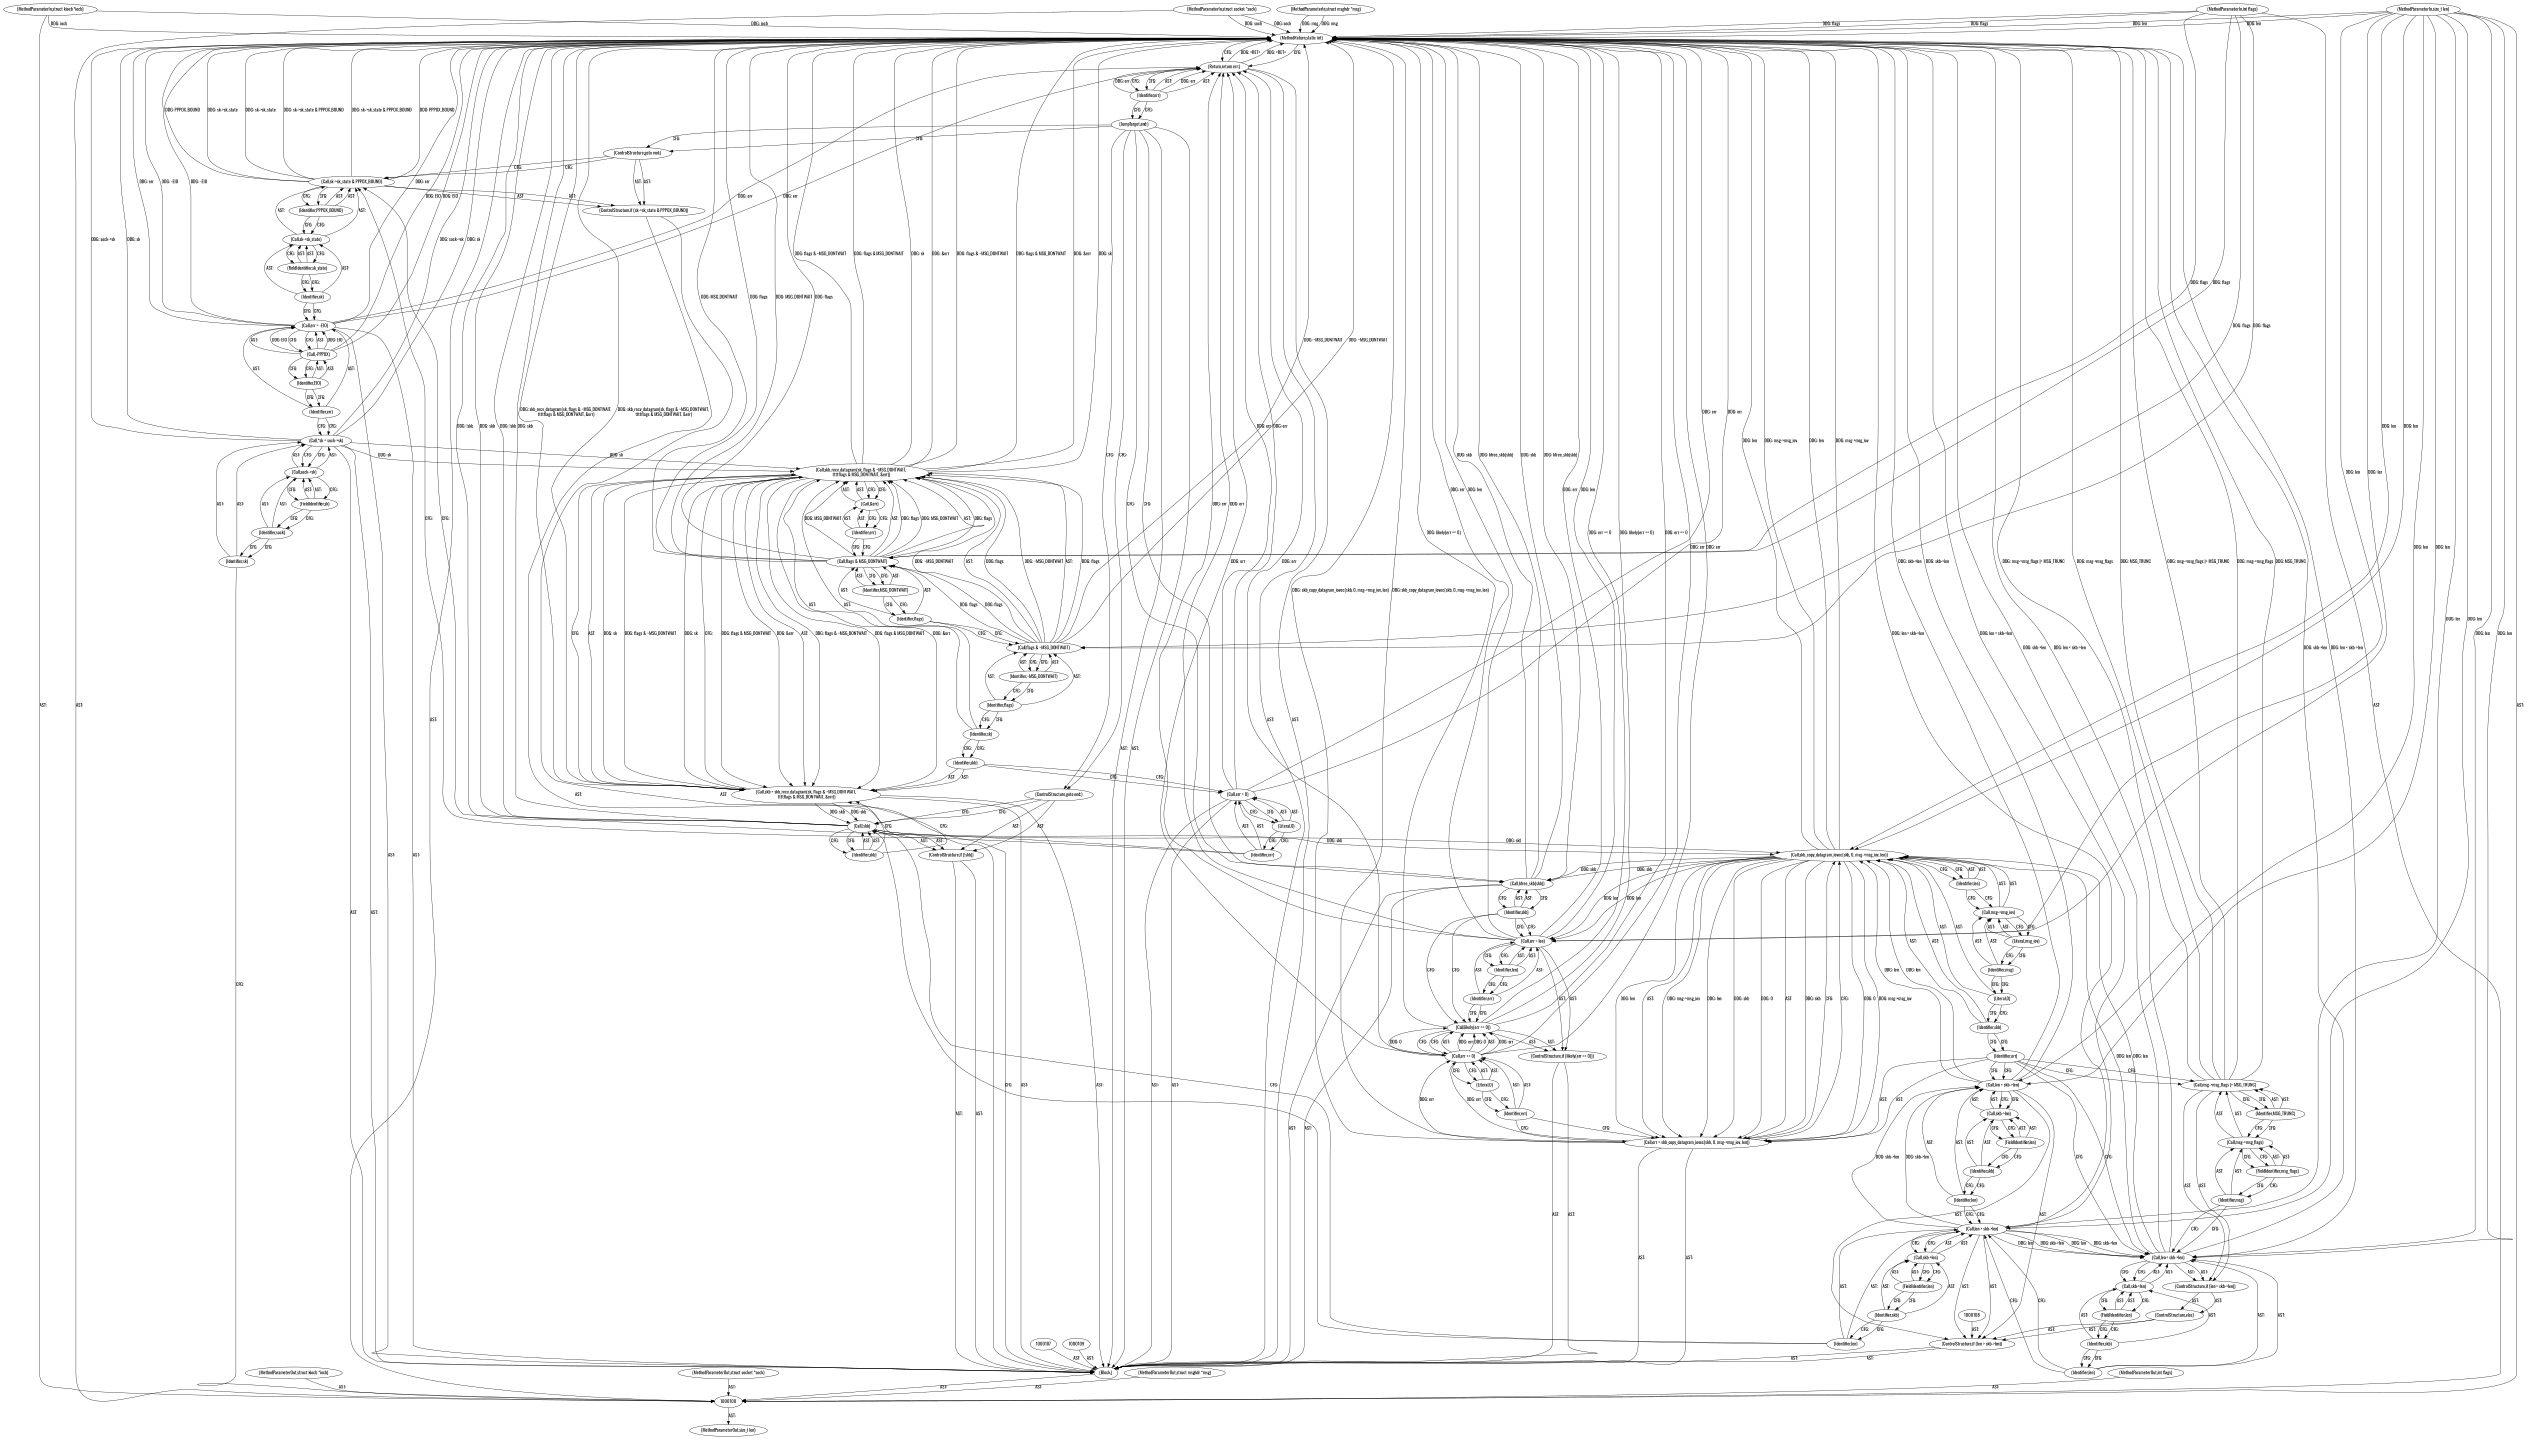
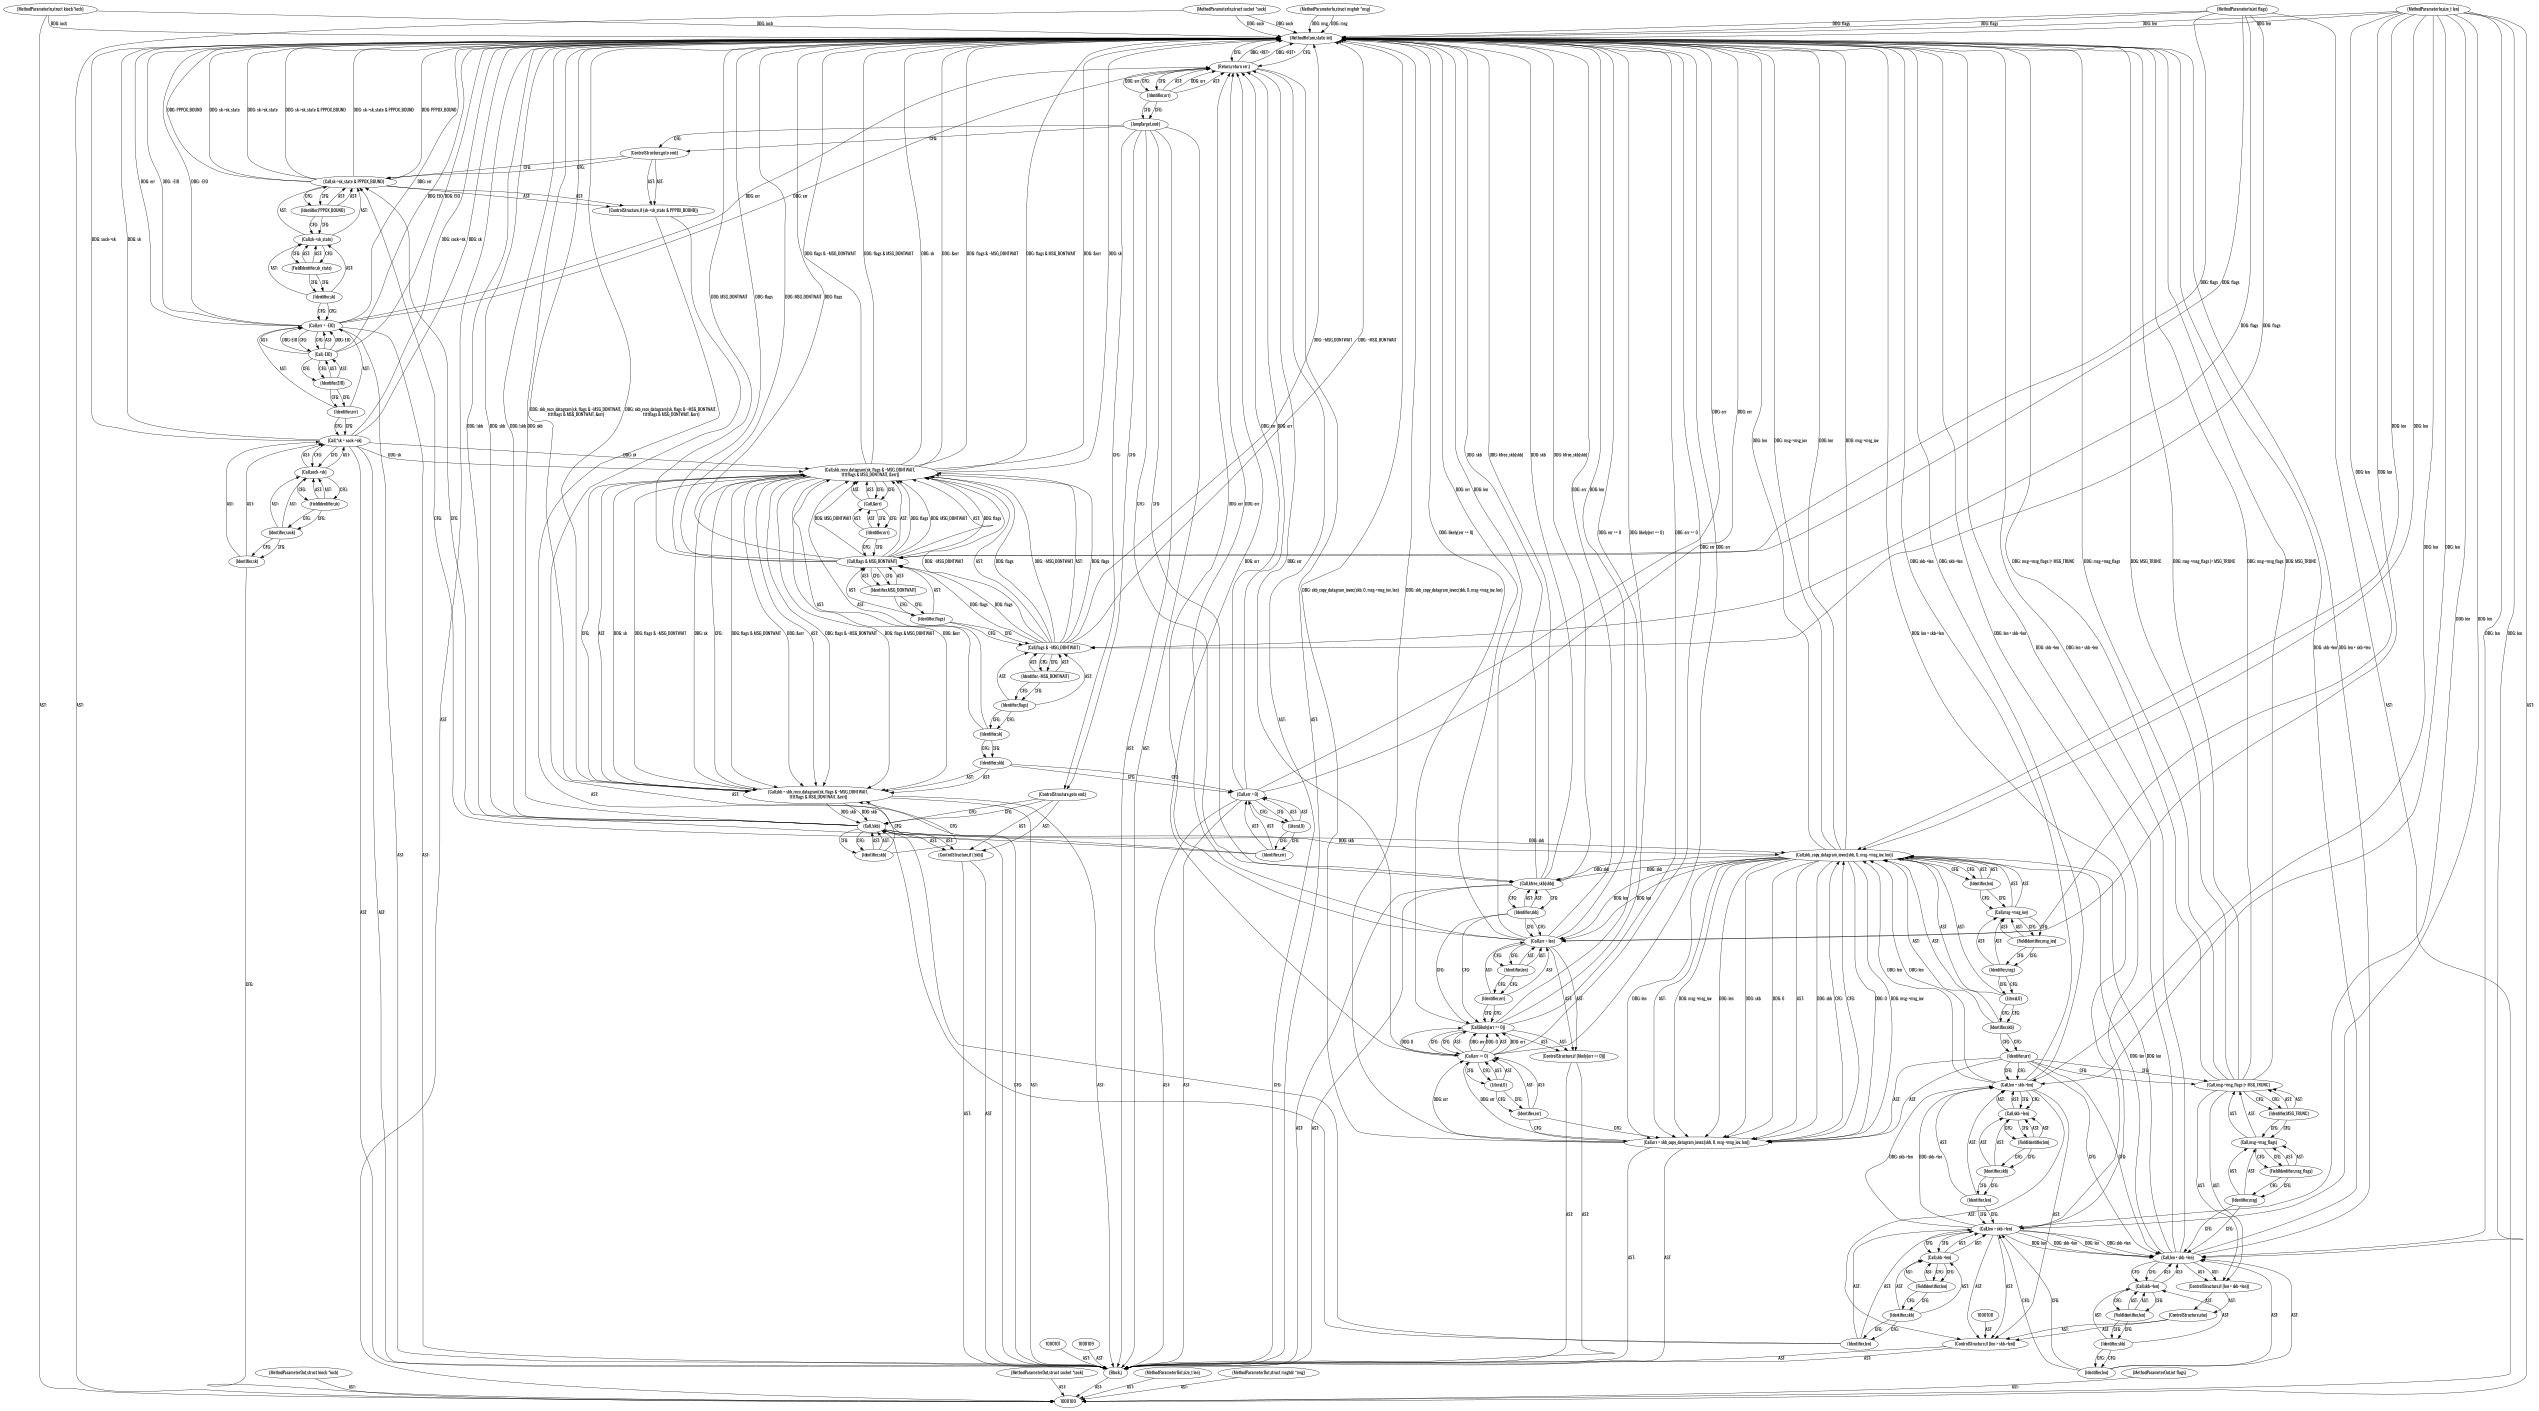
node "(Call,-PPPOX)": label "(Call,-PPPOX)" -> "(Call,-EIO)"
node "(Literal,msg_iov)": label "(Literal,msg_iov)" -> "(FieldIdentifier,msg_iov)"
edge "1000100" -> "(MethodParameterOut,size_t len)": reversed
